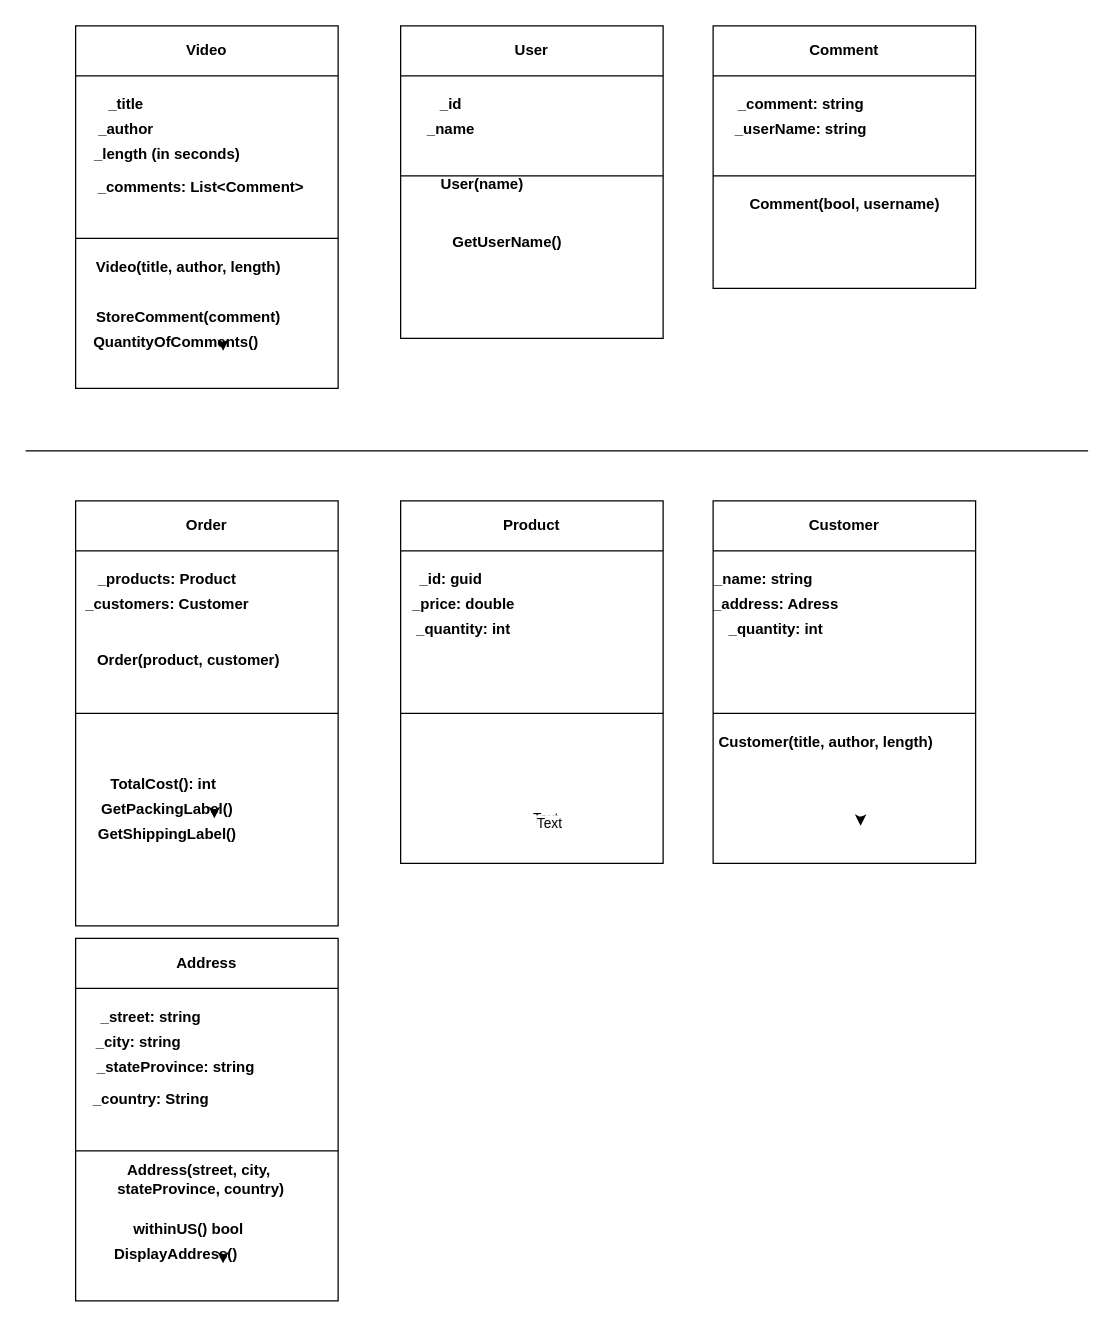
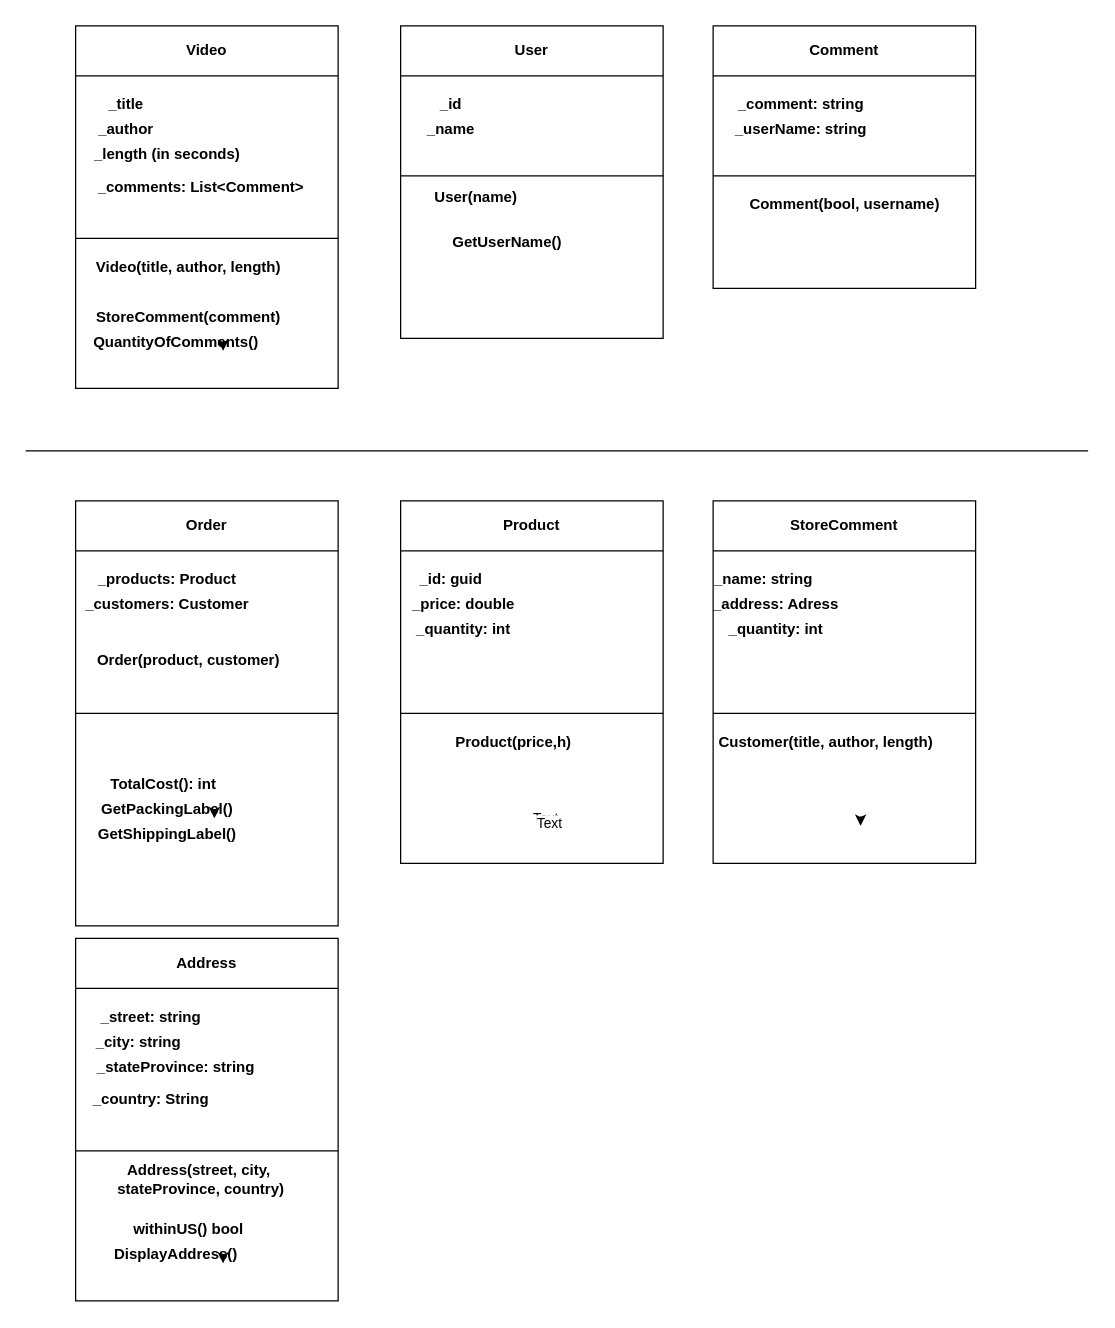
node "User(name)": moved (482, 184) -> (476, 197)
node "Customer": label "Customer" -> "StoreComment"
node "Product(price,h)": added
